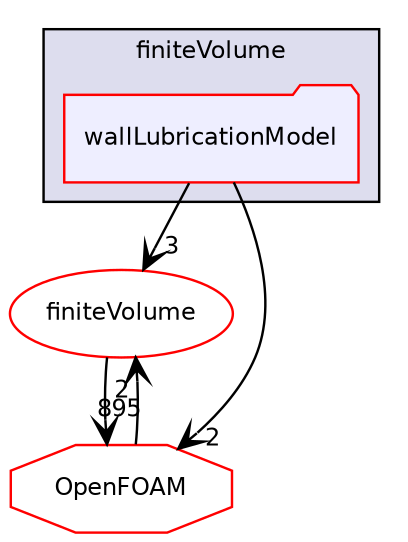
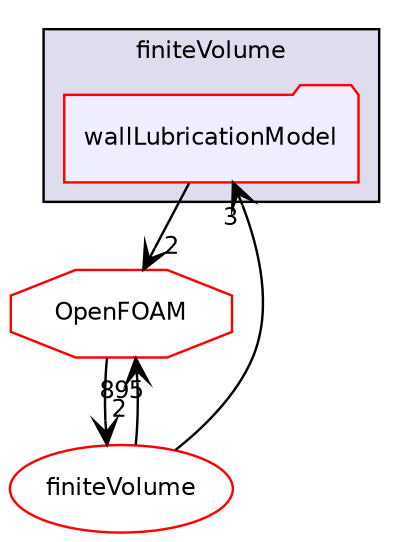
edge "wallLubricationModel" -> "finiteVolume": reversed
